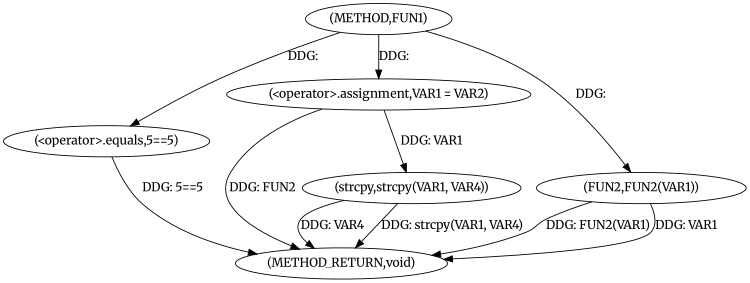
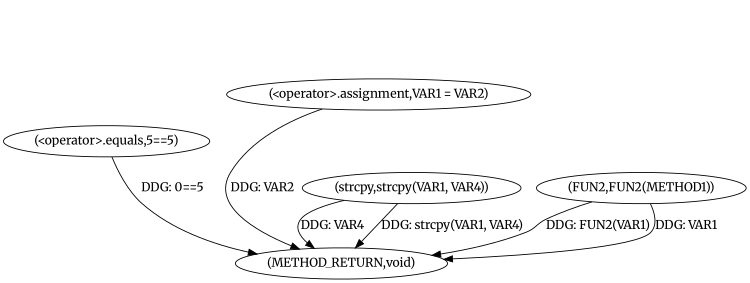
node "(METHOD,FUN1)": removed
edge "(<operator>.assignment,VAR1 = VAR2)" -> "(strcpy,strcpy(VAR1, VAR4))": removed, label "DDG: VAR1"
edge "(<operator>.equals,5==5)" -> "(METHOD_RETURN,void)": label "DDG: 5==5" -> "DDG: 0==5"
edge "(<operator>.assignment,VAR1 = VAR2)" -> "(METHOD_RETURN,void)": label "DDG: FUN2" -> "DDG: VAR2"
node "(FUN2,FUN2(VAR1))": label "(FUN2,FUN2(VAR1))" -> "(FUN2,FUN2(METHOD1))"
